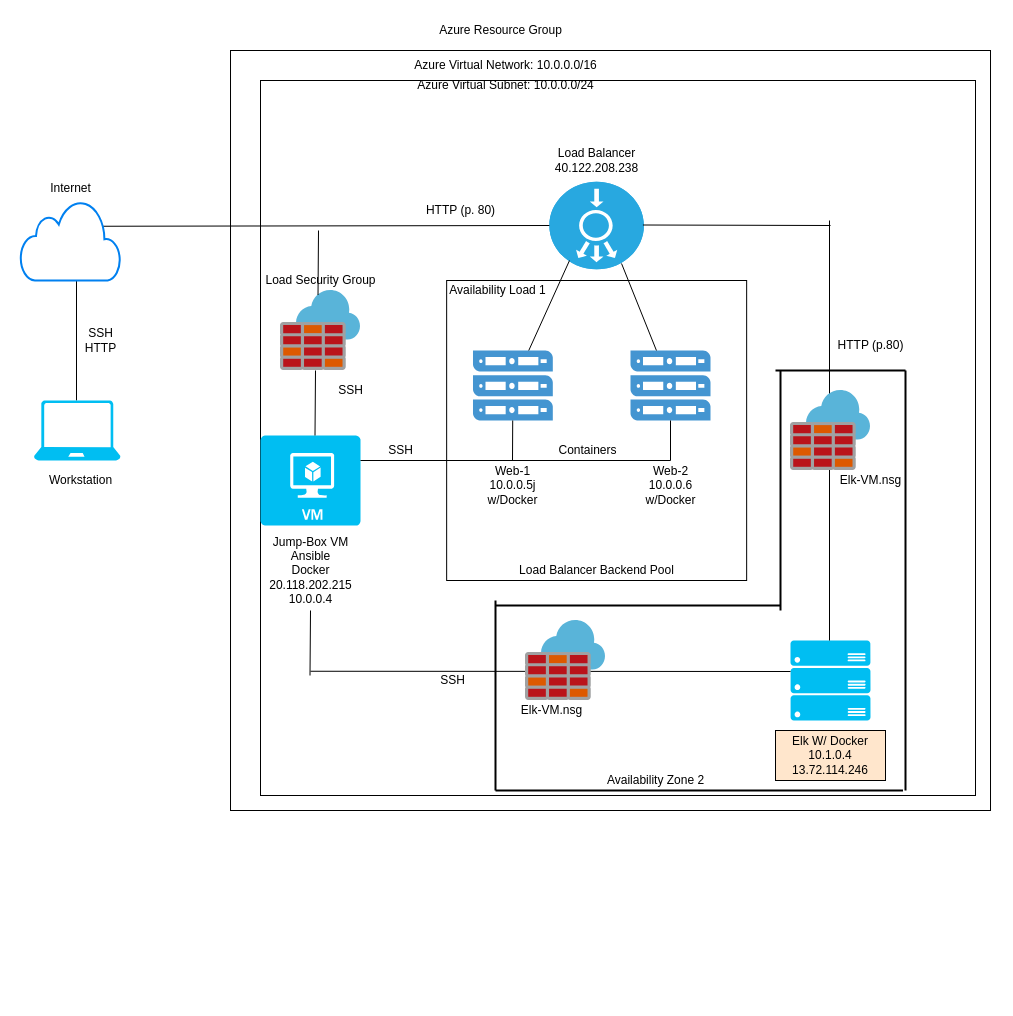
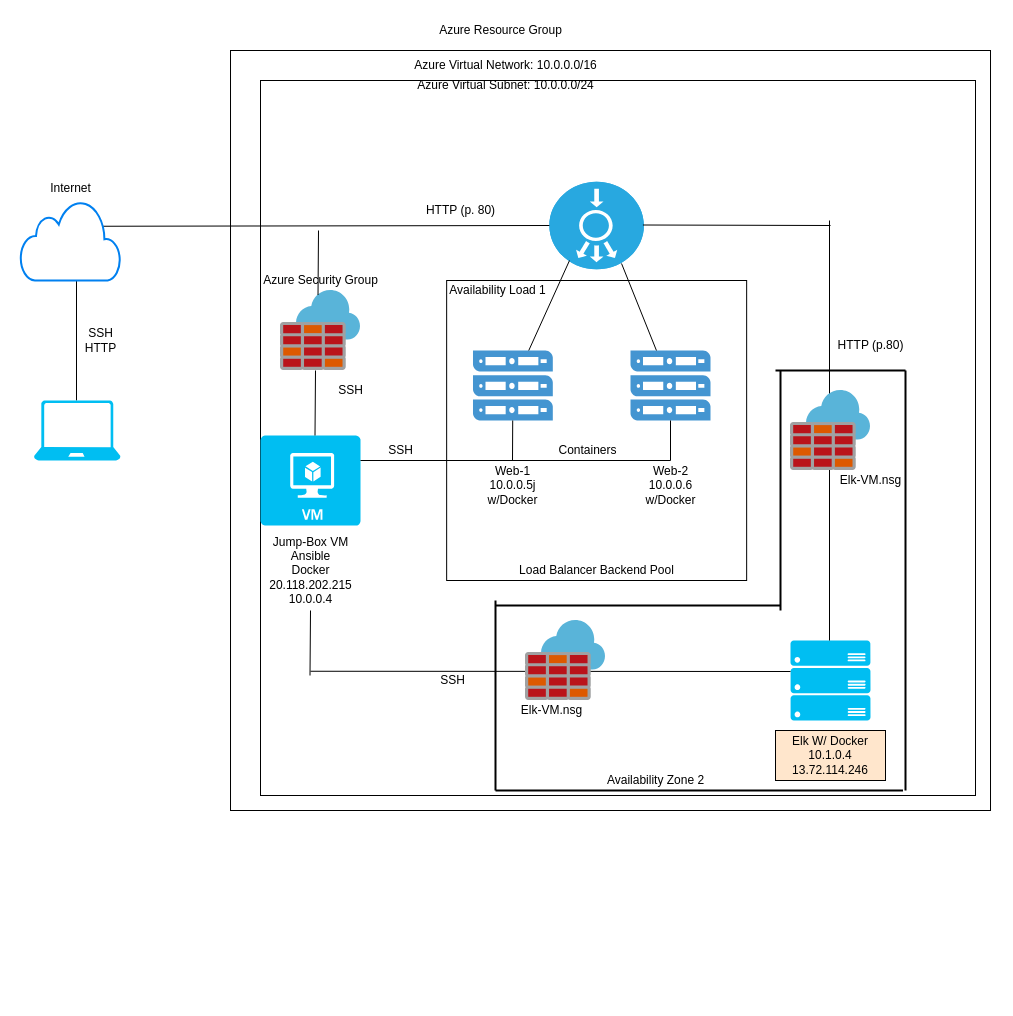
node "Load Balancer 40.122.208.238": removed
node "Load Security Group": label "Load Security Group" -> "Azure Security Group"
node "Workstation": removed
